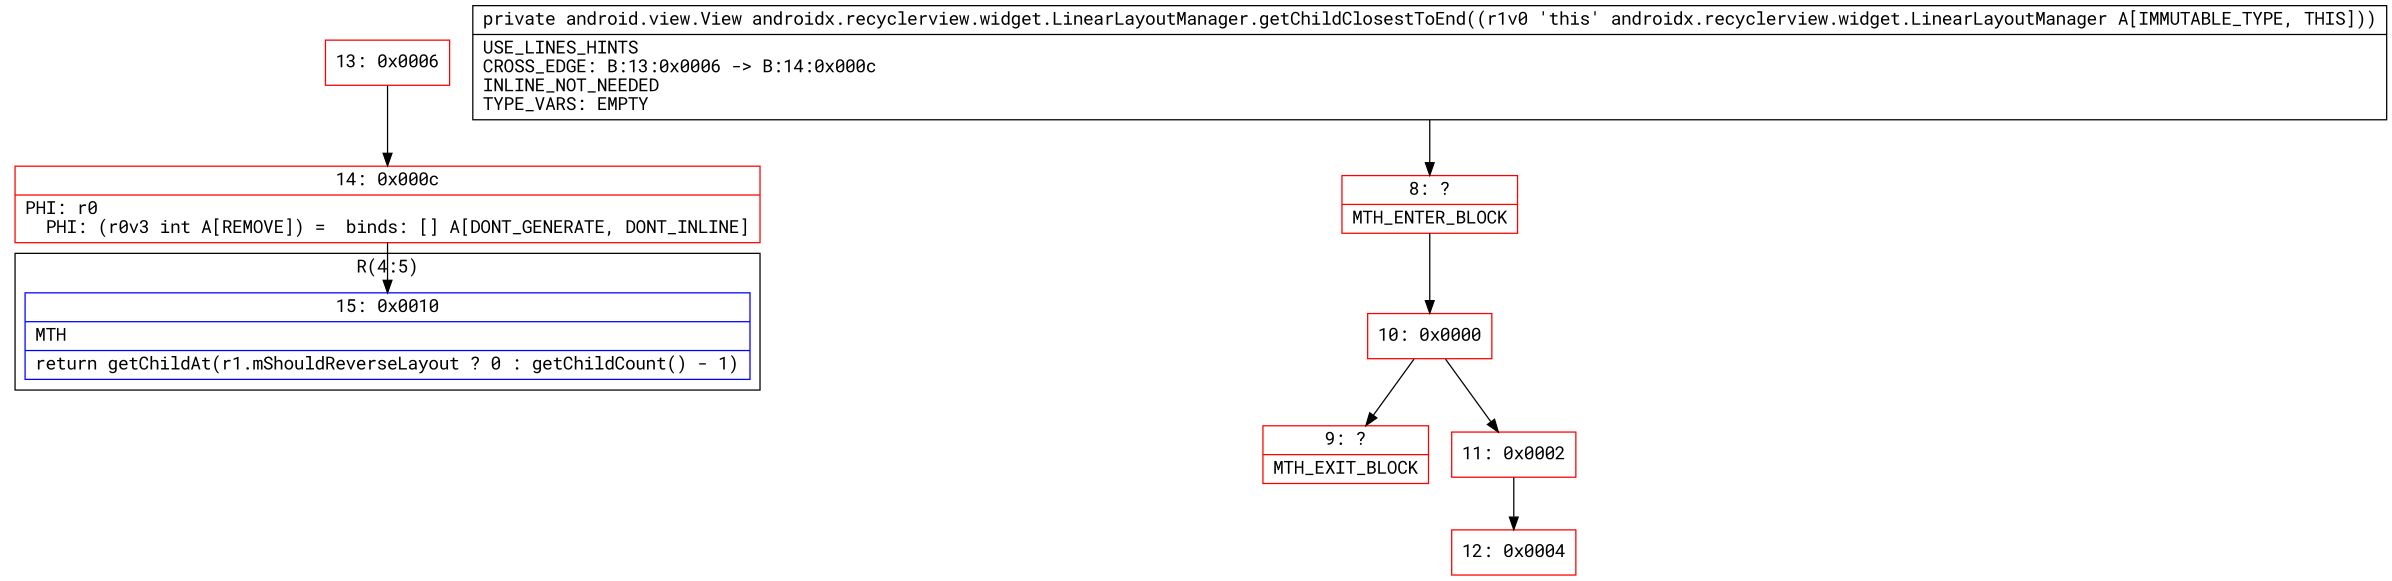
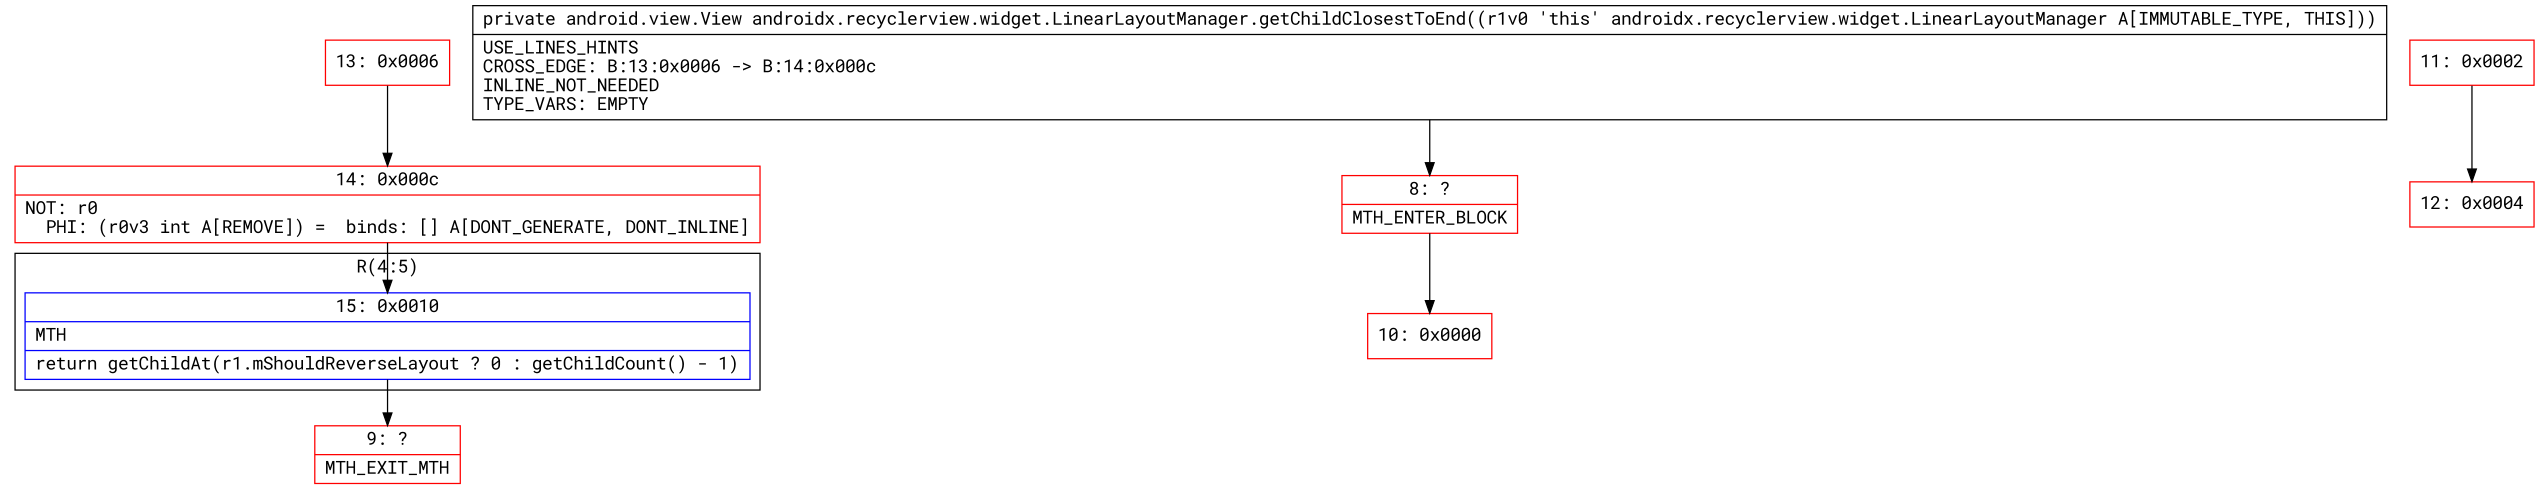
node "14: 0x000c": text "PHI: r0" -> "NOT: r0"
edge "10: 0x0000" -> "9: ?": now "15: 0x0010" -> "9: ?"
edge "10: 0x0000" -> "11: 0x0002": removed
node "9: ?": text "MTH_EXIT_BLOCK" -> "MTH_EXIT_MTH"
